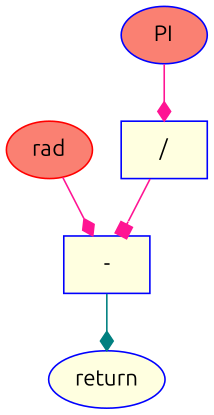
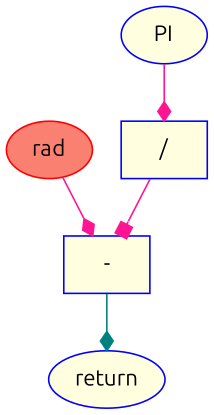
node "PI": fillcolor salmon -> lightyellow
